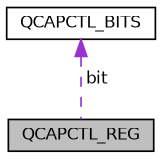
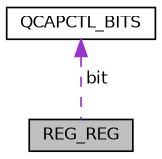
node "QCAPCTL_REG": label "QCAPCTL_REG" -> "REG_REG"
